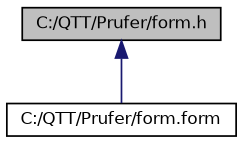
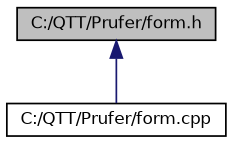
node "C:/QTT/Prufer/form.form": label "C:/QTT/Prufer/form.form" -> "C:/QTT/Prufer/form.cpp"
